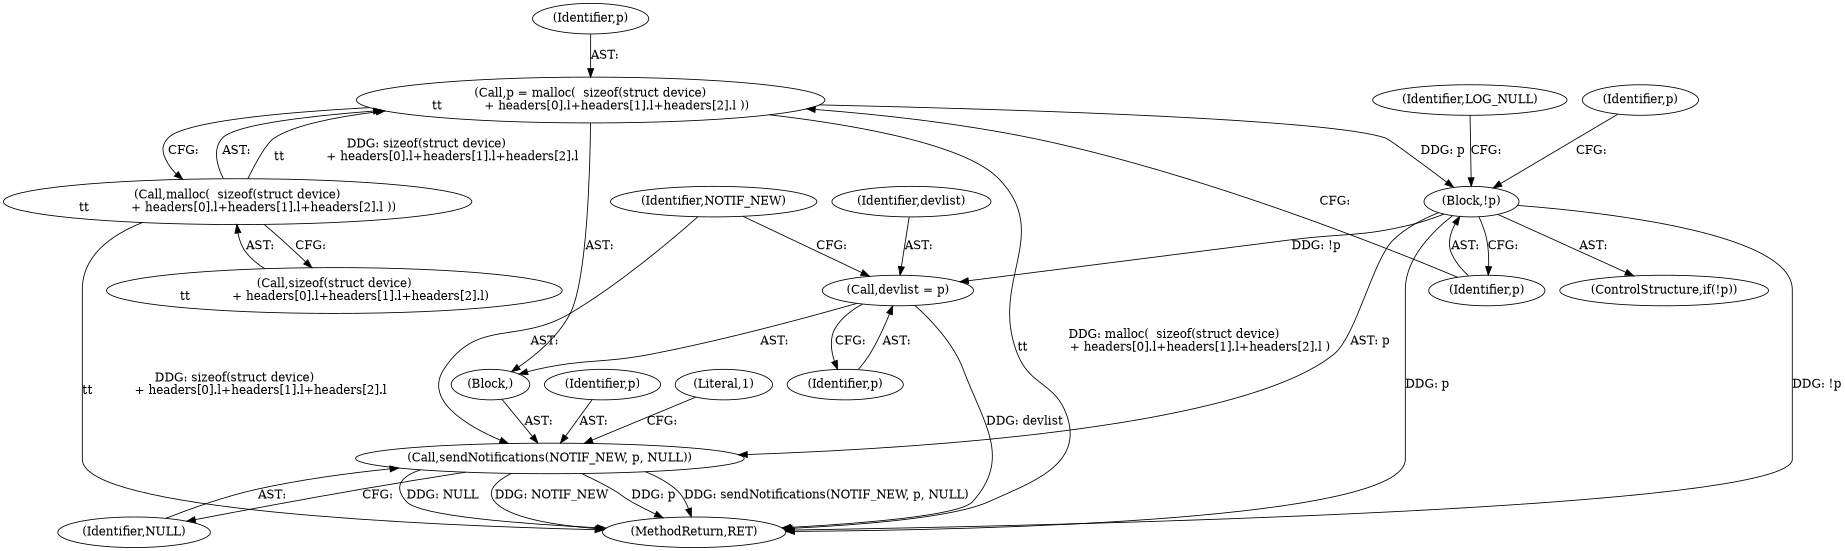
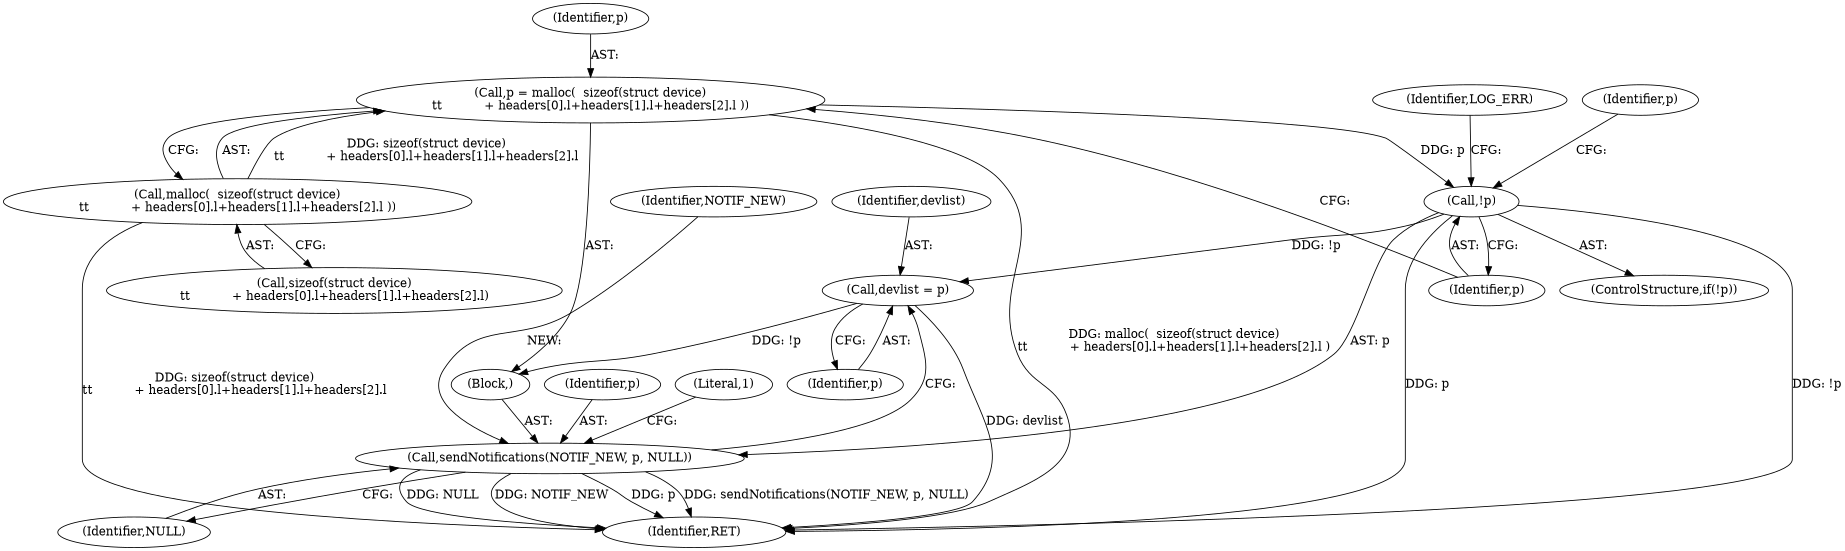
node "(Identifier,LOG_NULL)": label "(Identifier,LOG_NULL)" -> "(Identifier,LOG_ERR)"
node "(Block,!p)": label "(Block,!p)" -> "(Call,!p)"
edge "(Identifier,NOTIF_NEW)" -> "(Call,devlist = p)": now "(Call,sendNotifications(NOTIF_NEW, p, NULL))" -> "(Call,devlist = p)"
edge "(Identifier,NOTIF_NEW)" -> "(Call,sendNotifications(NOTIF_NEW, p, NULL))": label "AST: " -> "NEW: "
edge "(Call,devlist = p)" -> "(Block,)": label "AST: " -> "DDG: !p"
node "(MethodReturn,RET)": label "(MethodReturn,RET)" -> "(Identifier,RET)"
